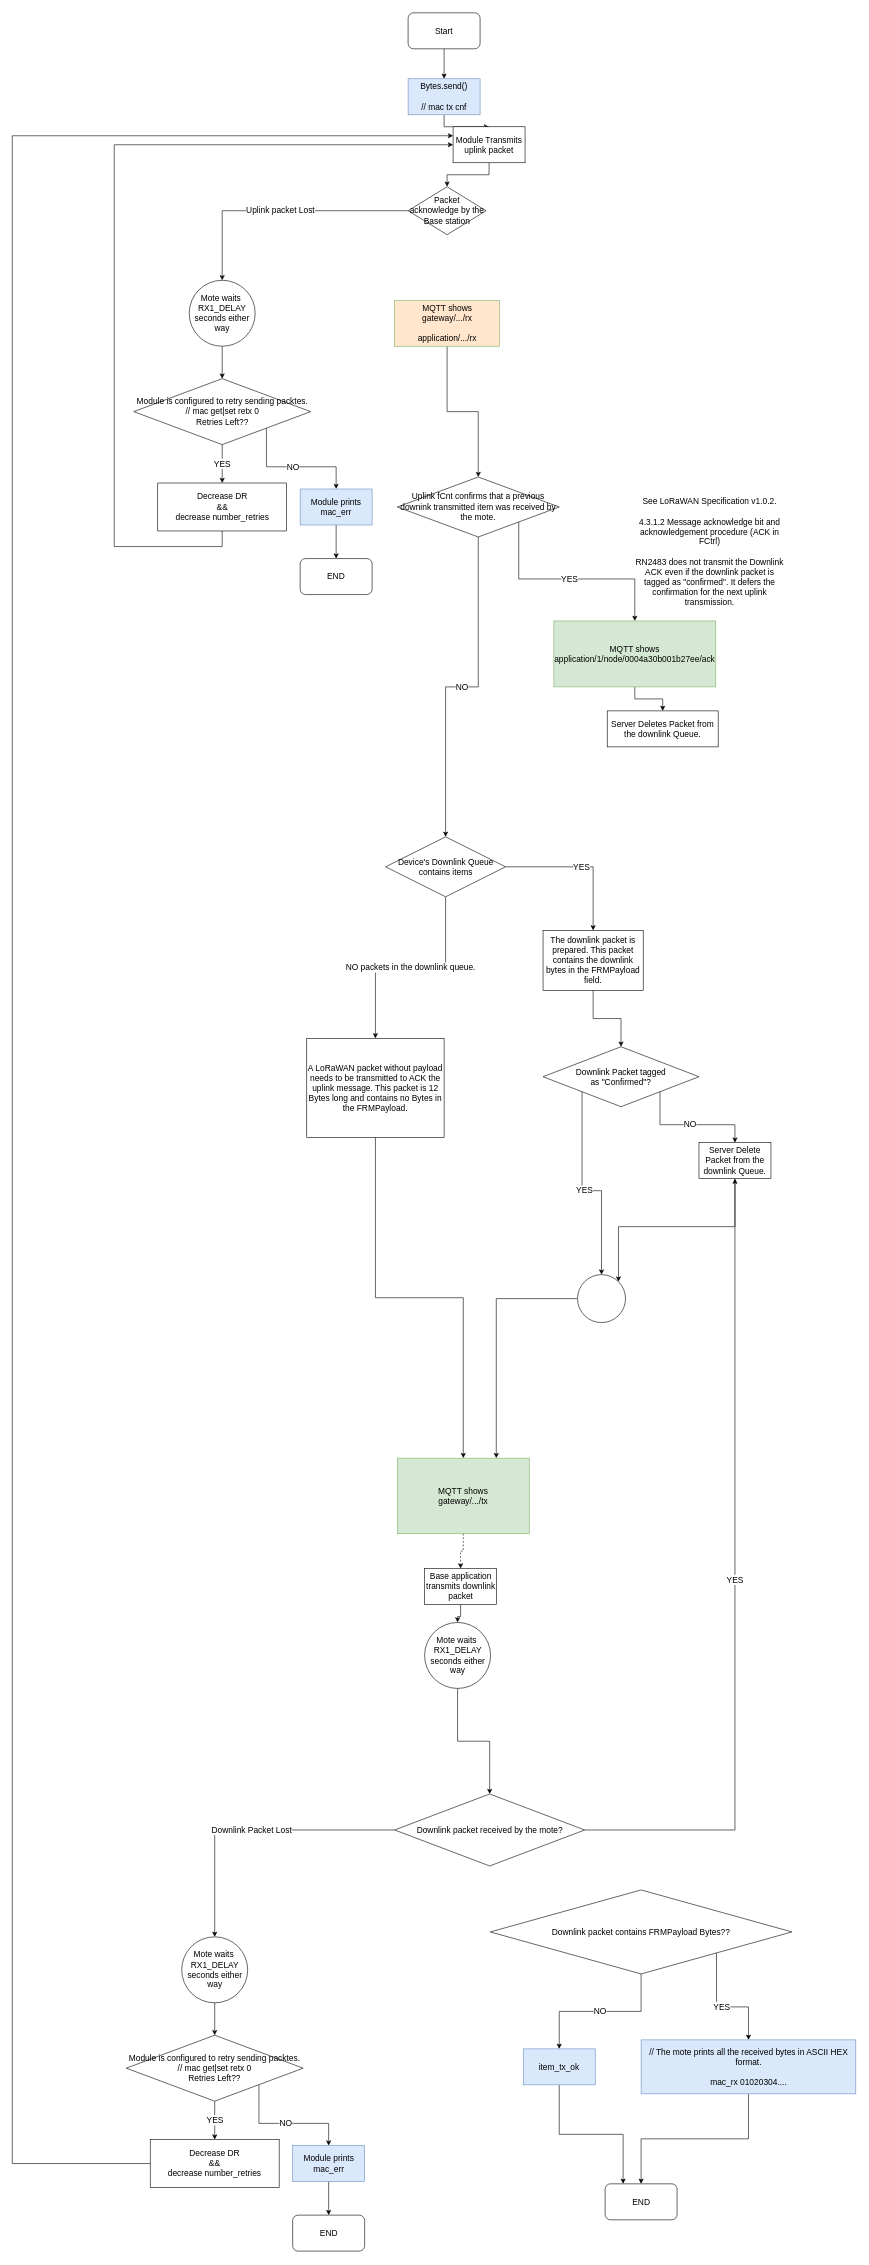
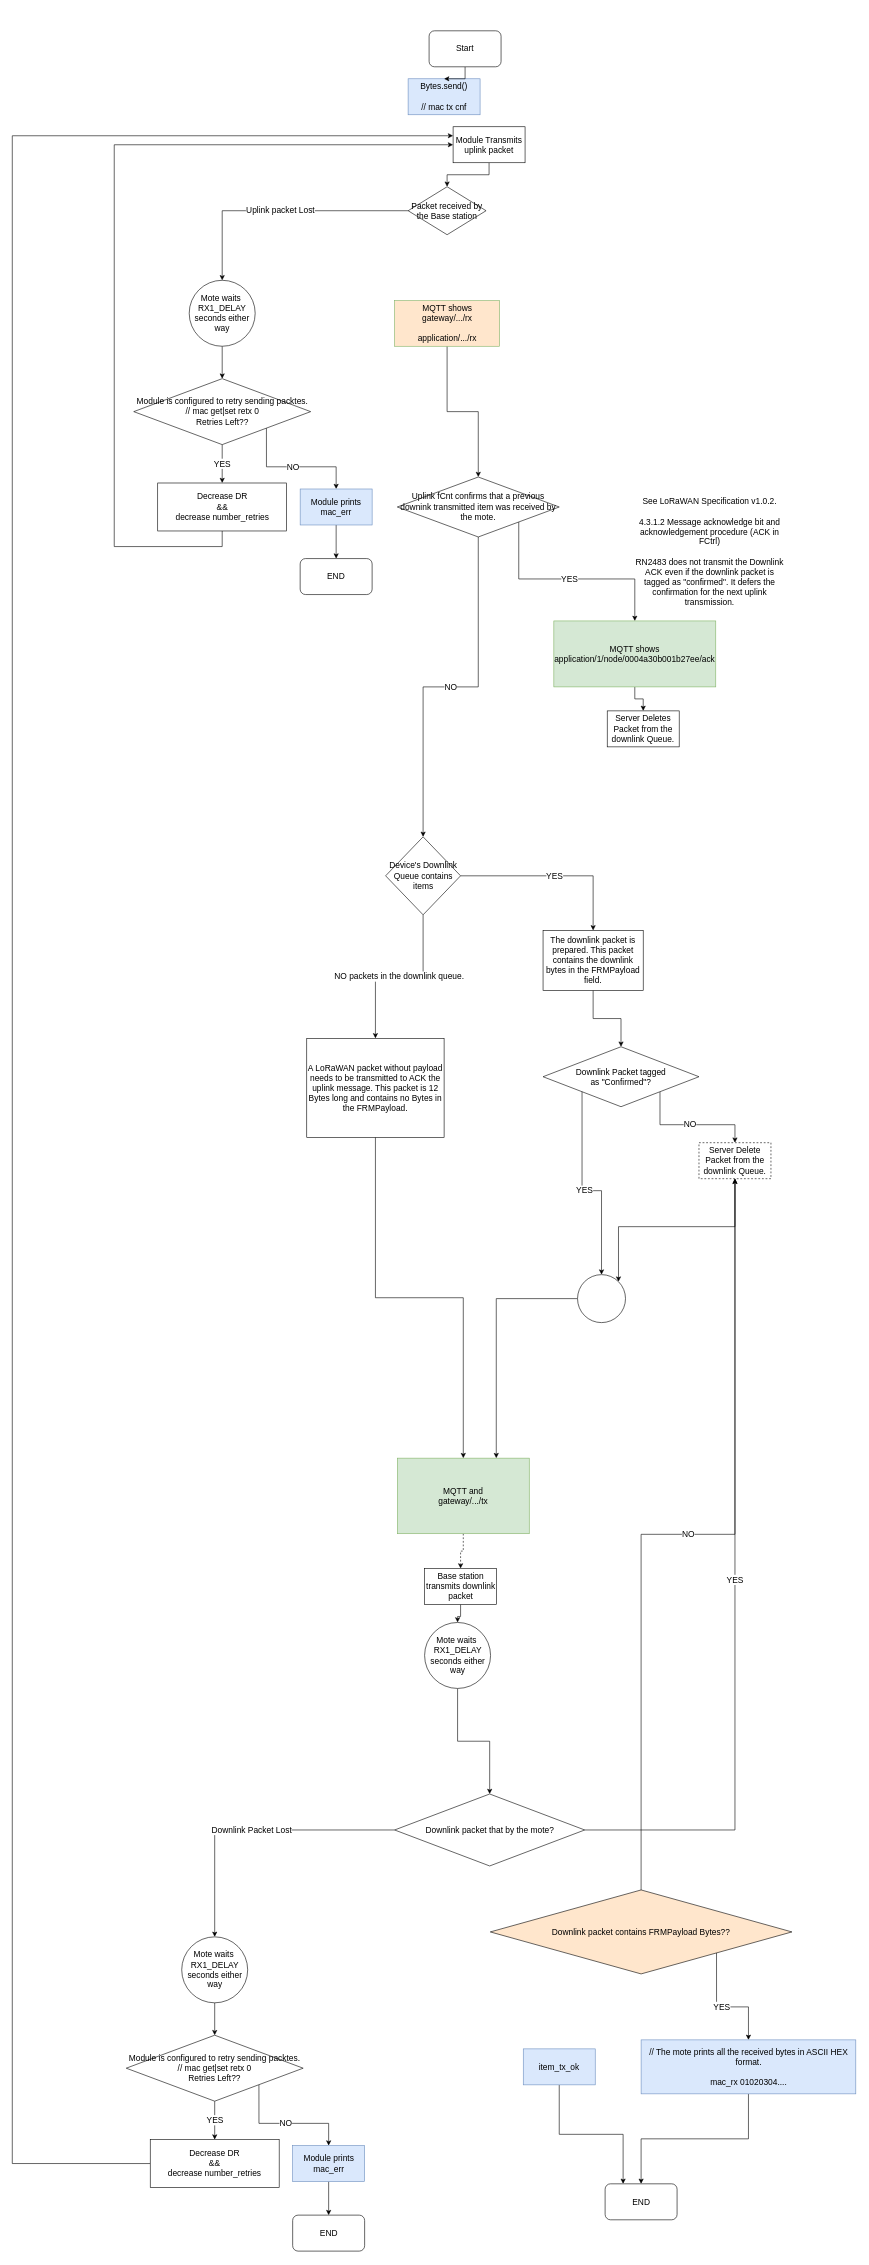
node "Start": moved (444, 30) -> (465, 48)
edge "Bytes.send() // mac tx cnf" -> "Module Transmits uplink packet": removed
node "Packet acknowledge by the Base station": label "Packet acknowledge by the Base station" -> "Packet received by the Base station"
node "Server Deletes Packet from the downlink Queue.": size 111x36 -> 72x36
node "Device's Downlink Queue contains items": size 120x60 -> 75x78
node "Server Delete Packet from the downlink Queue.": style solid -> dashed
node "MQTT shows gateway/.../tx": label "MQTT shows gateway/.../tx" -> "MQTT and gateway/.../tx"
node "Base application transmits downlink packet": label "Base application transmits downlink packet" -> "Base station transmits downlink packet"
node "Downlink packet received by the mote?": label "Downlink packet received by the mote?" -> "Downlink packet that by the mote?"
node "Downlink packet contains FRMPayload Bytes??": fillcolor #ffffff -> #ffe6cc
edge "Downlink packet contains FRMPayload Bytes??" -> "item_tx_ok": now "Downlink packet contains FRMPayload Bytes??" -> "Server Delete Packet from the downlink Queue."
